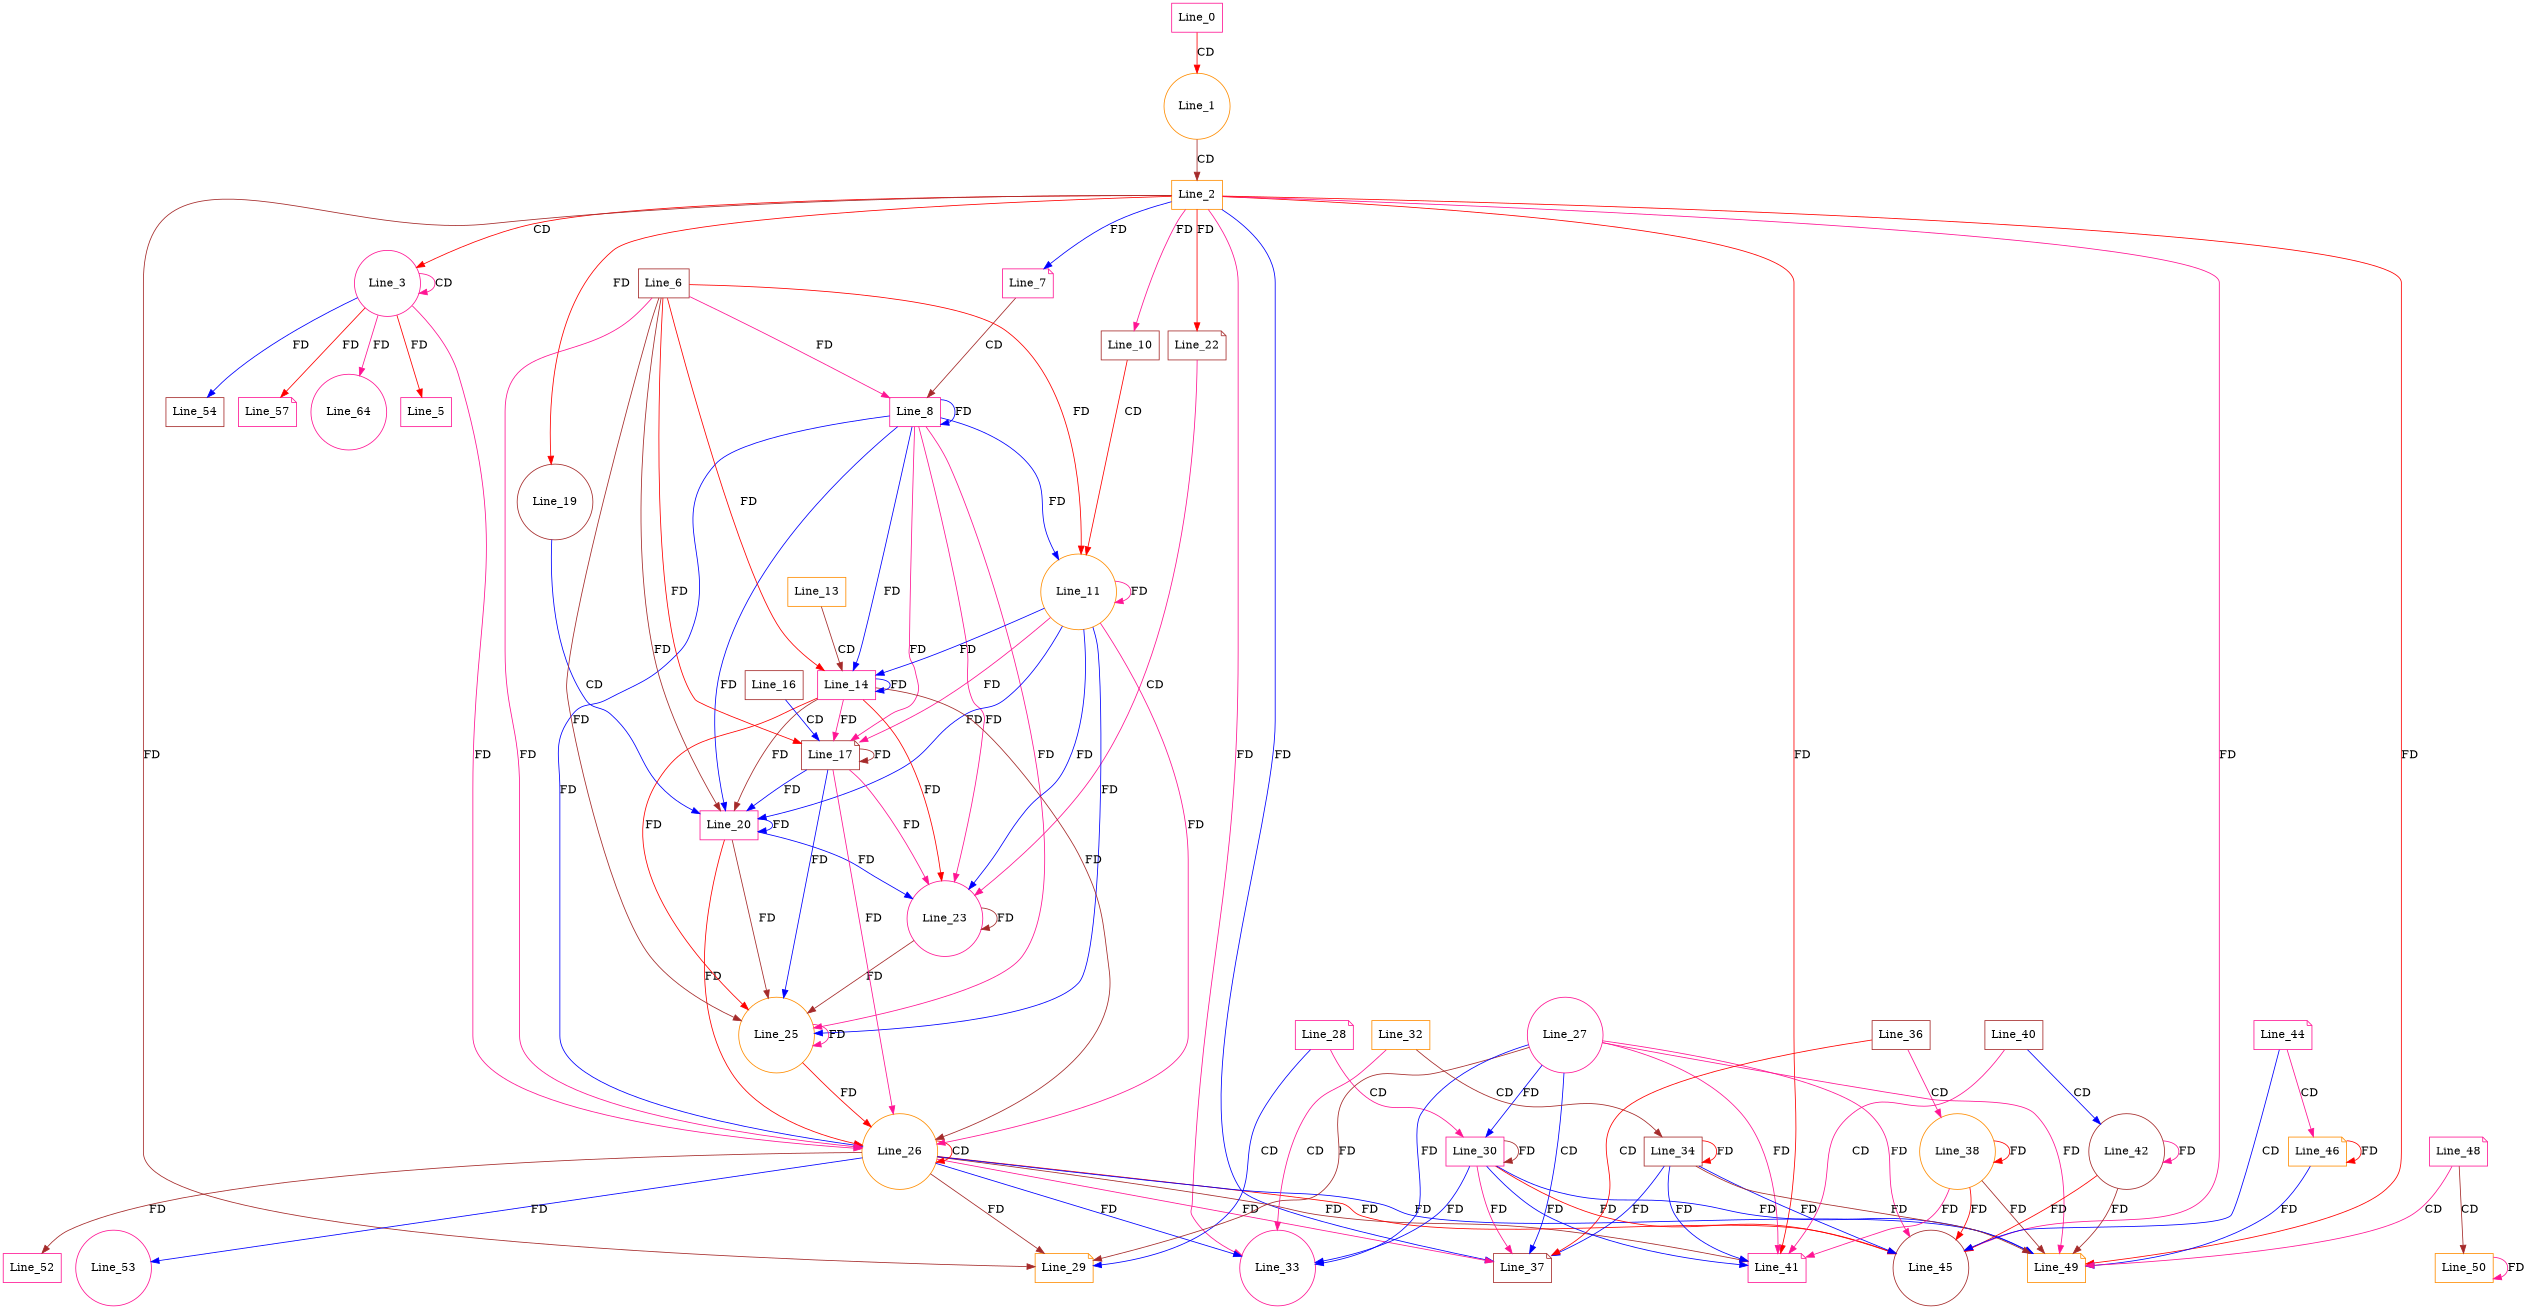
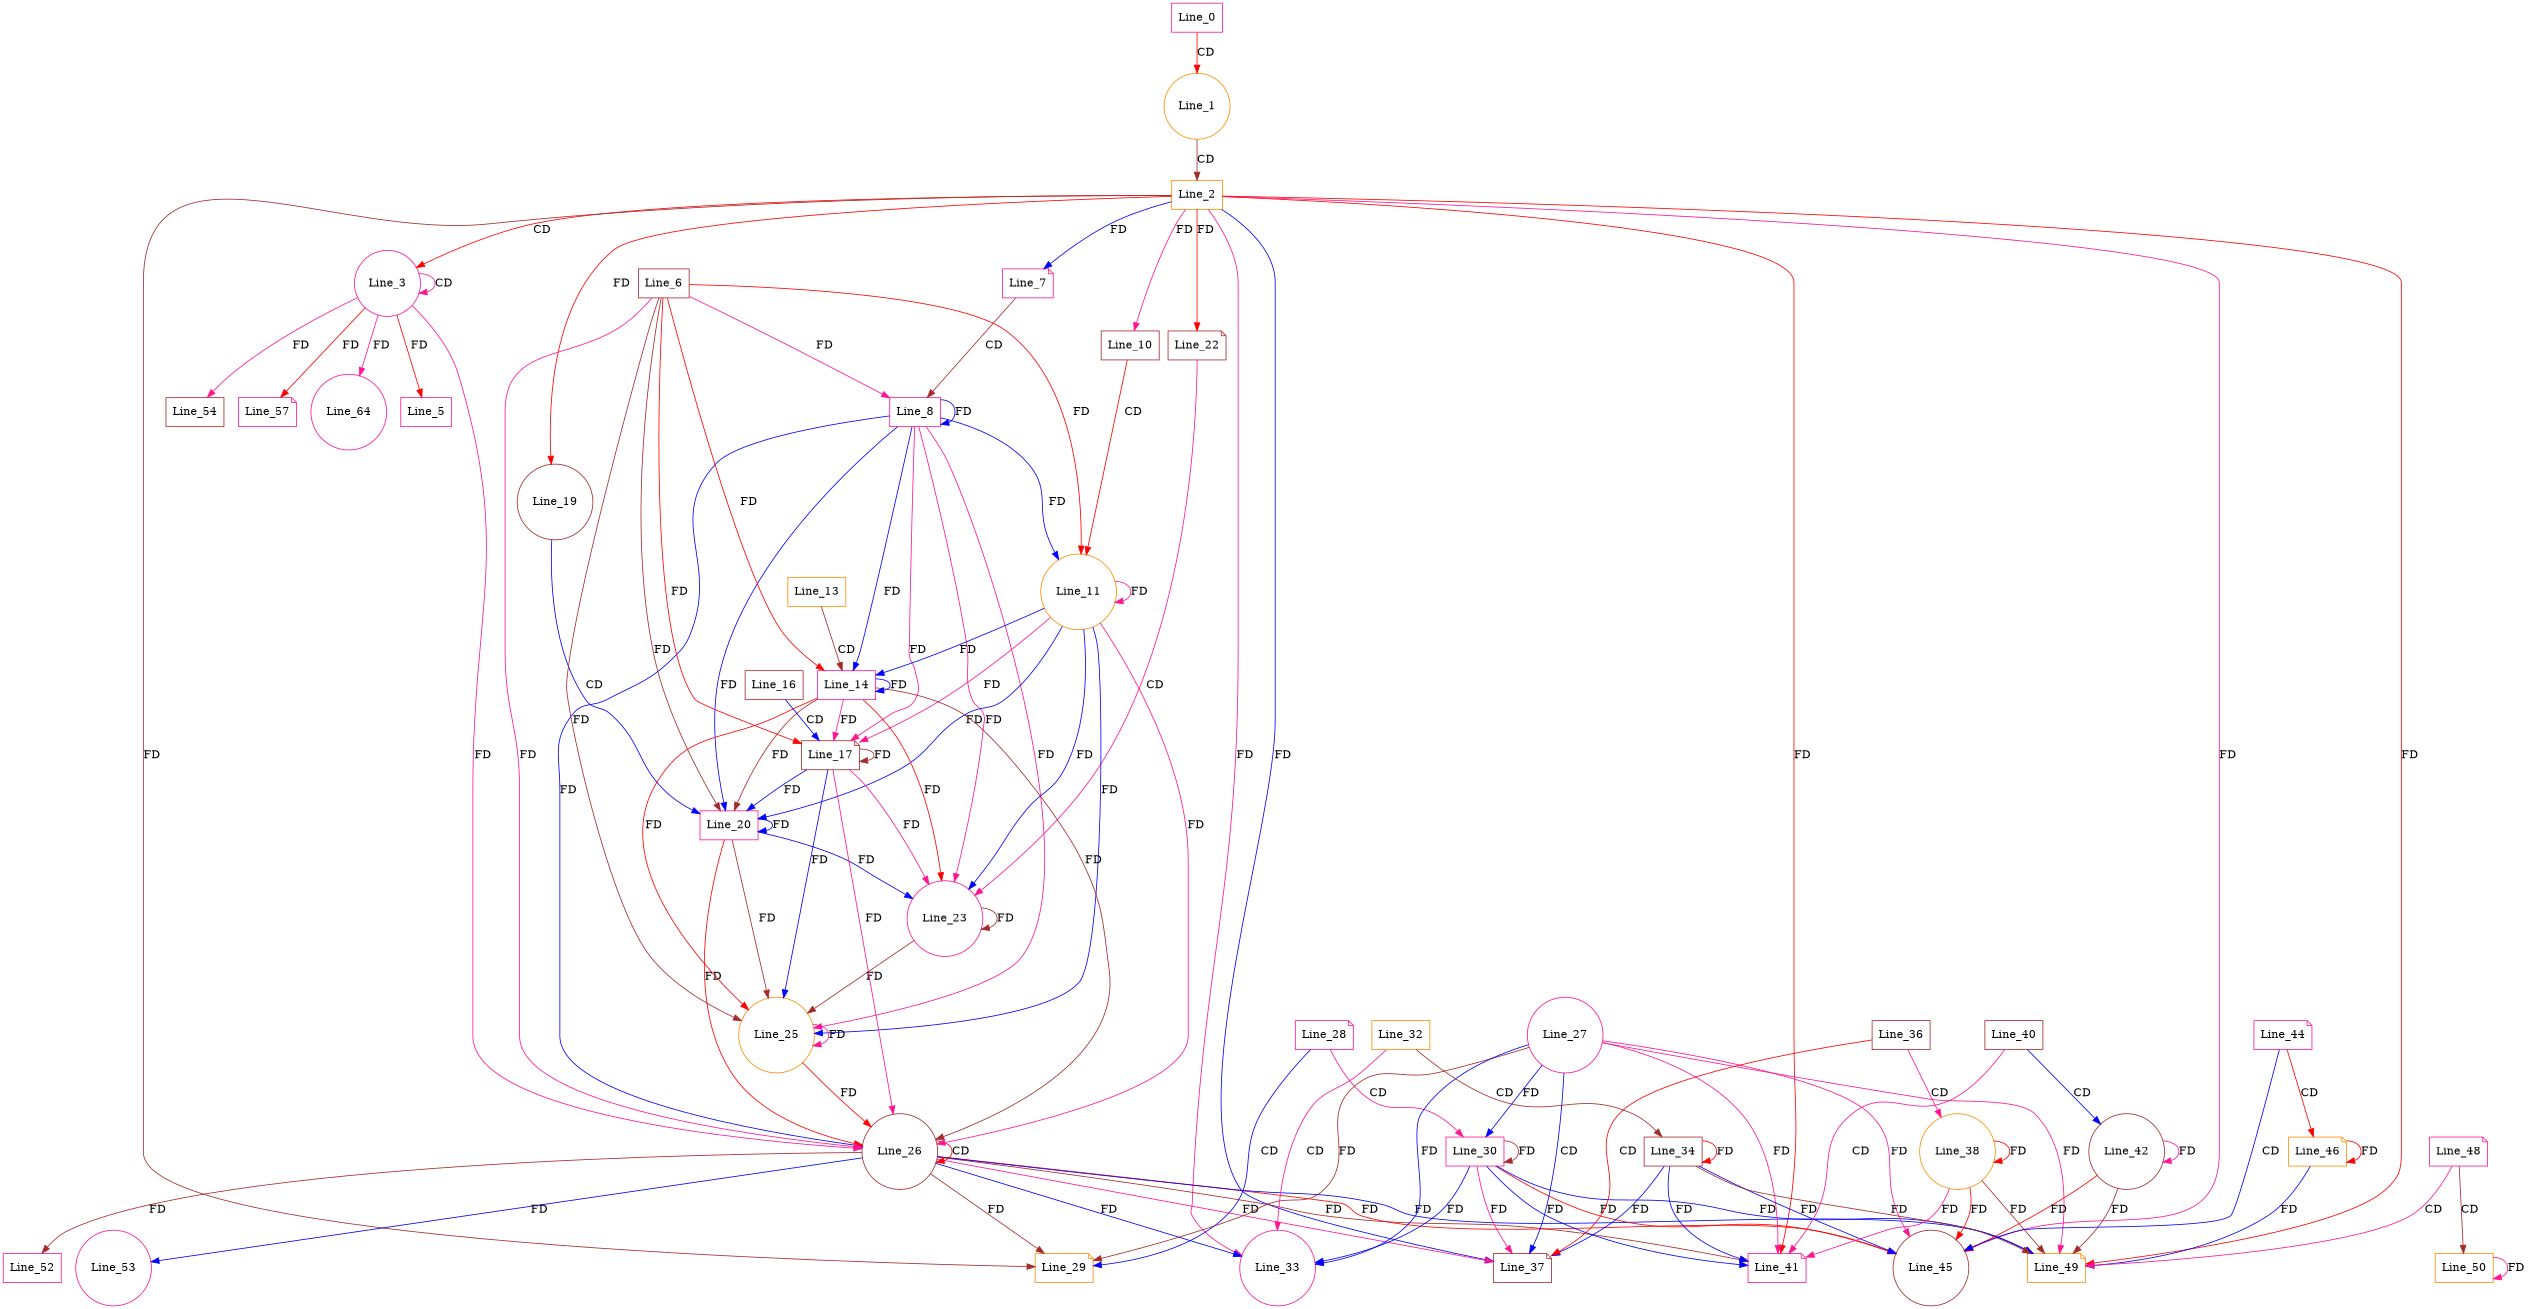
edge "Line_3" -> "Line_54": color blue -> deeppink
edge "Line_44" -> "Line_46": color deeppink -> red
node "Line_26": color darkorange -> brown
